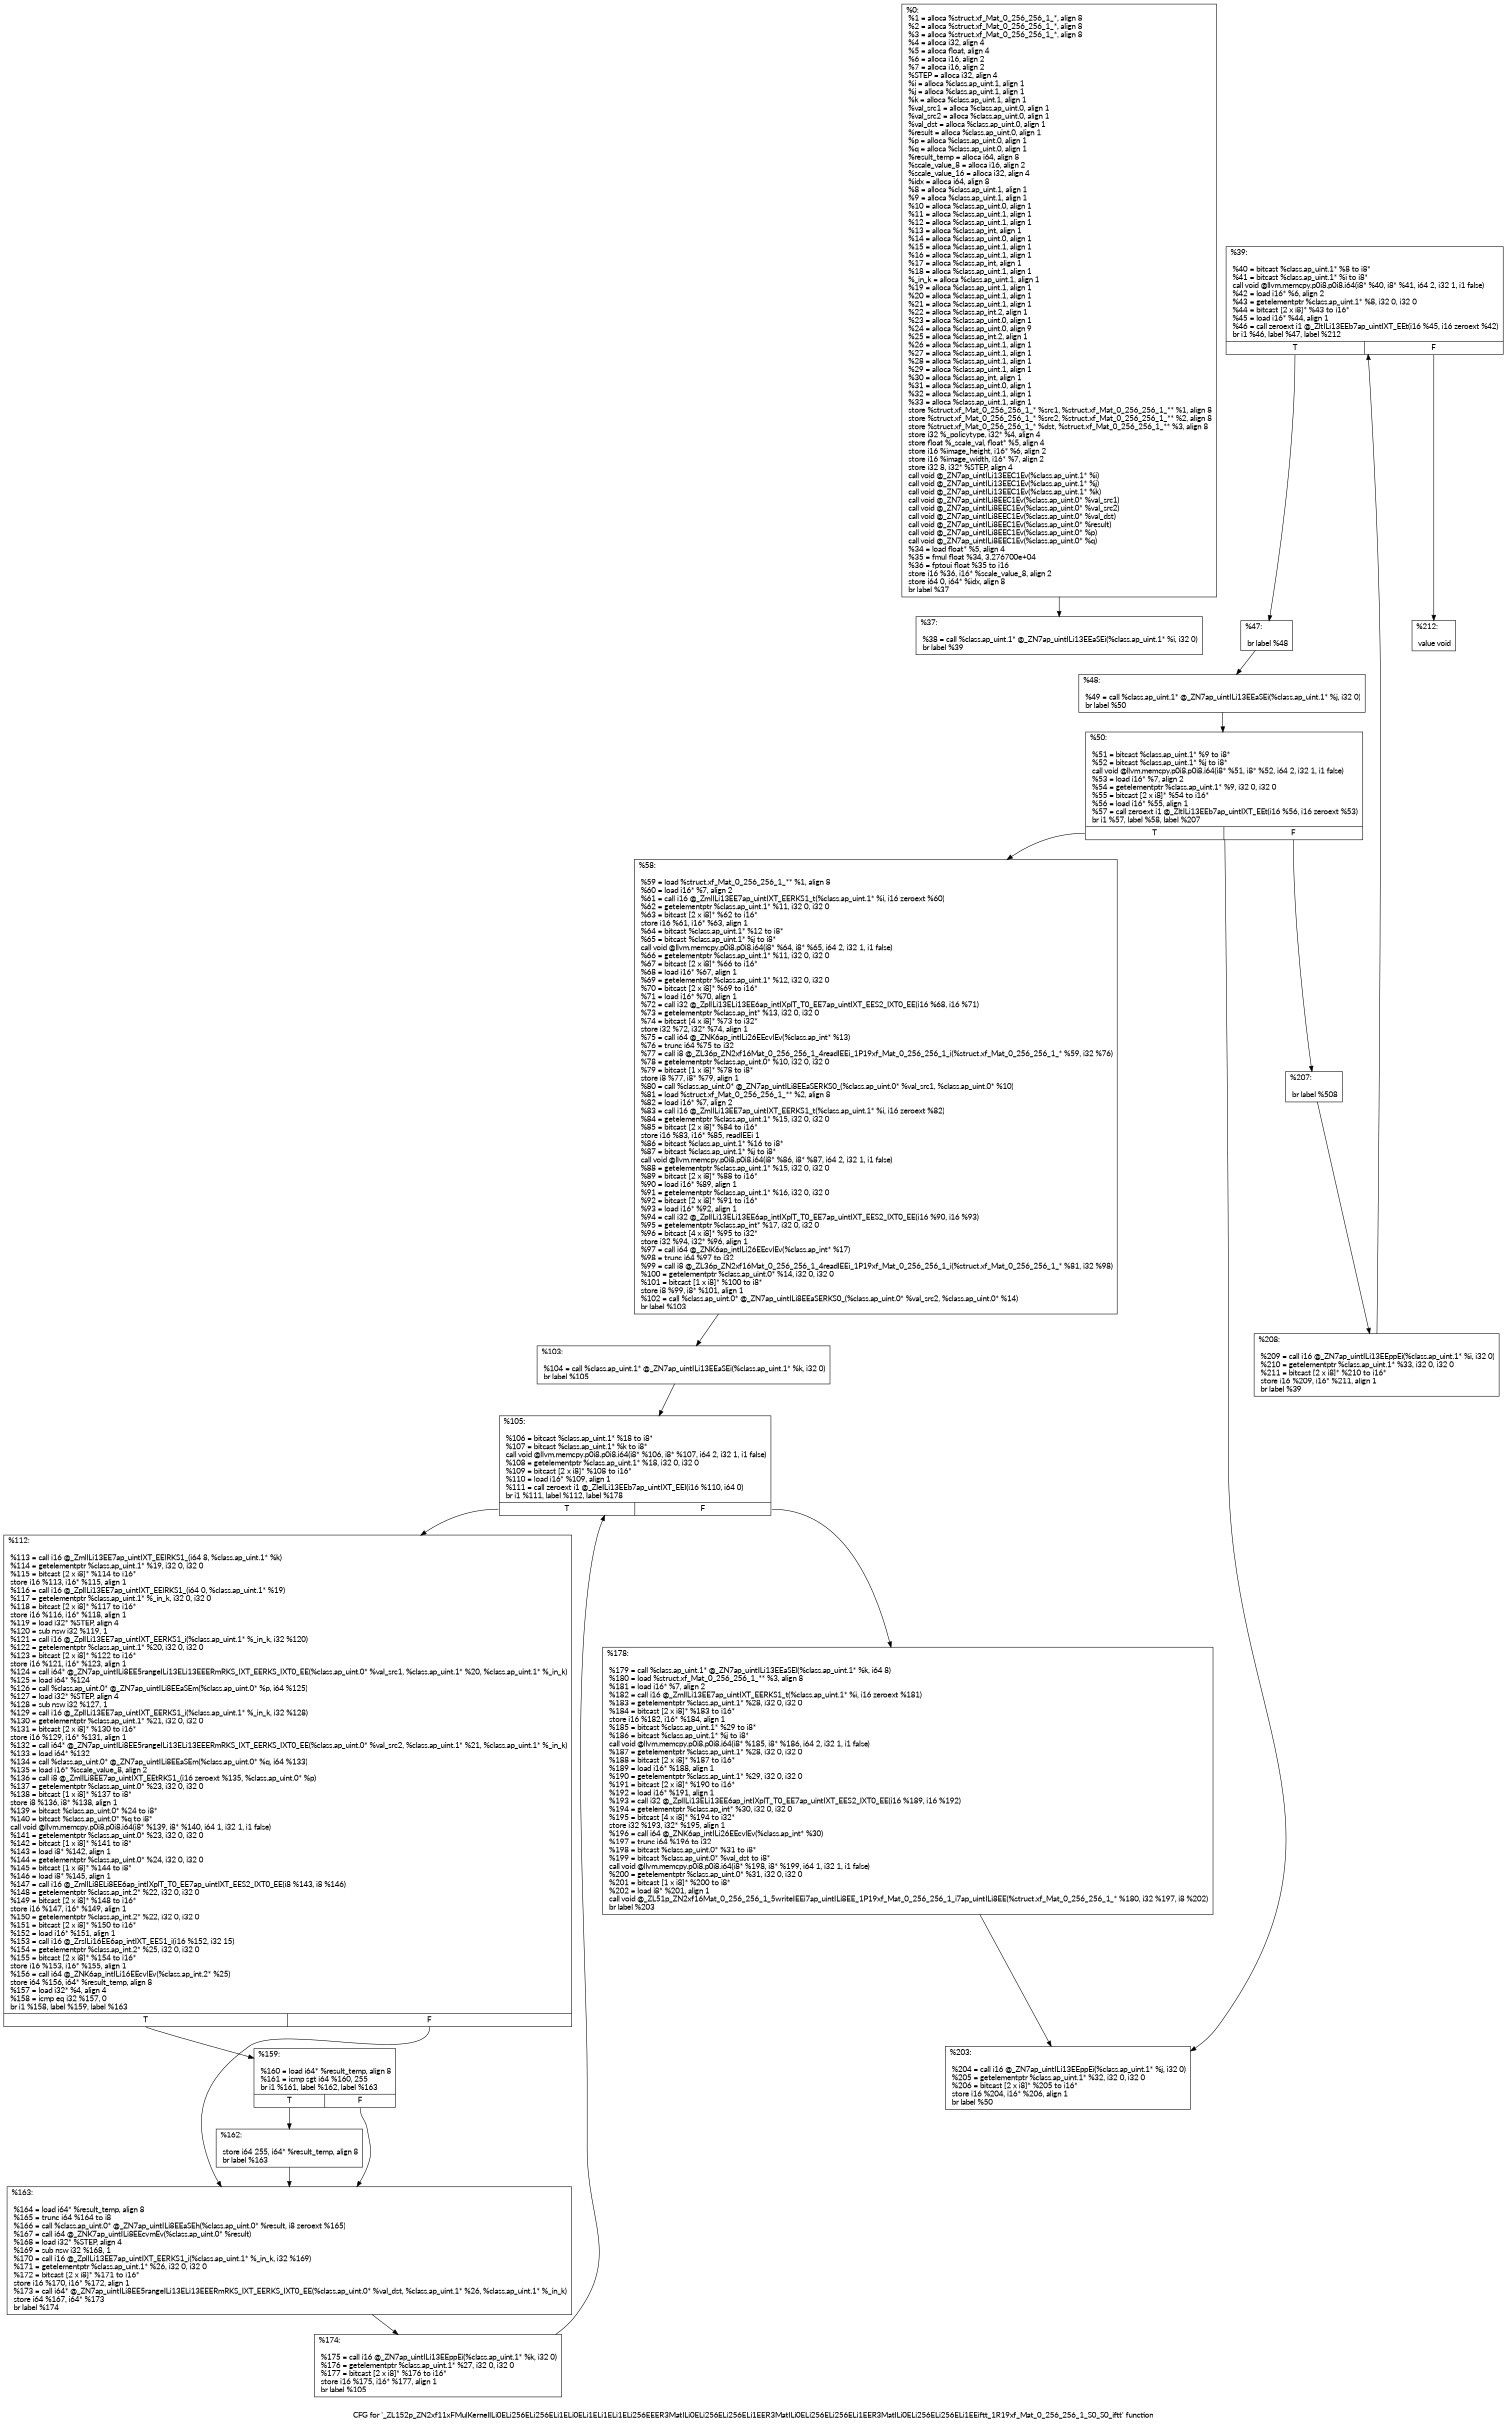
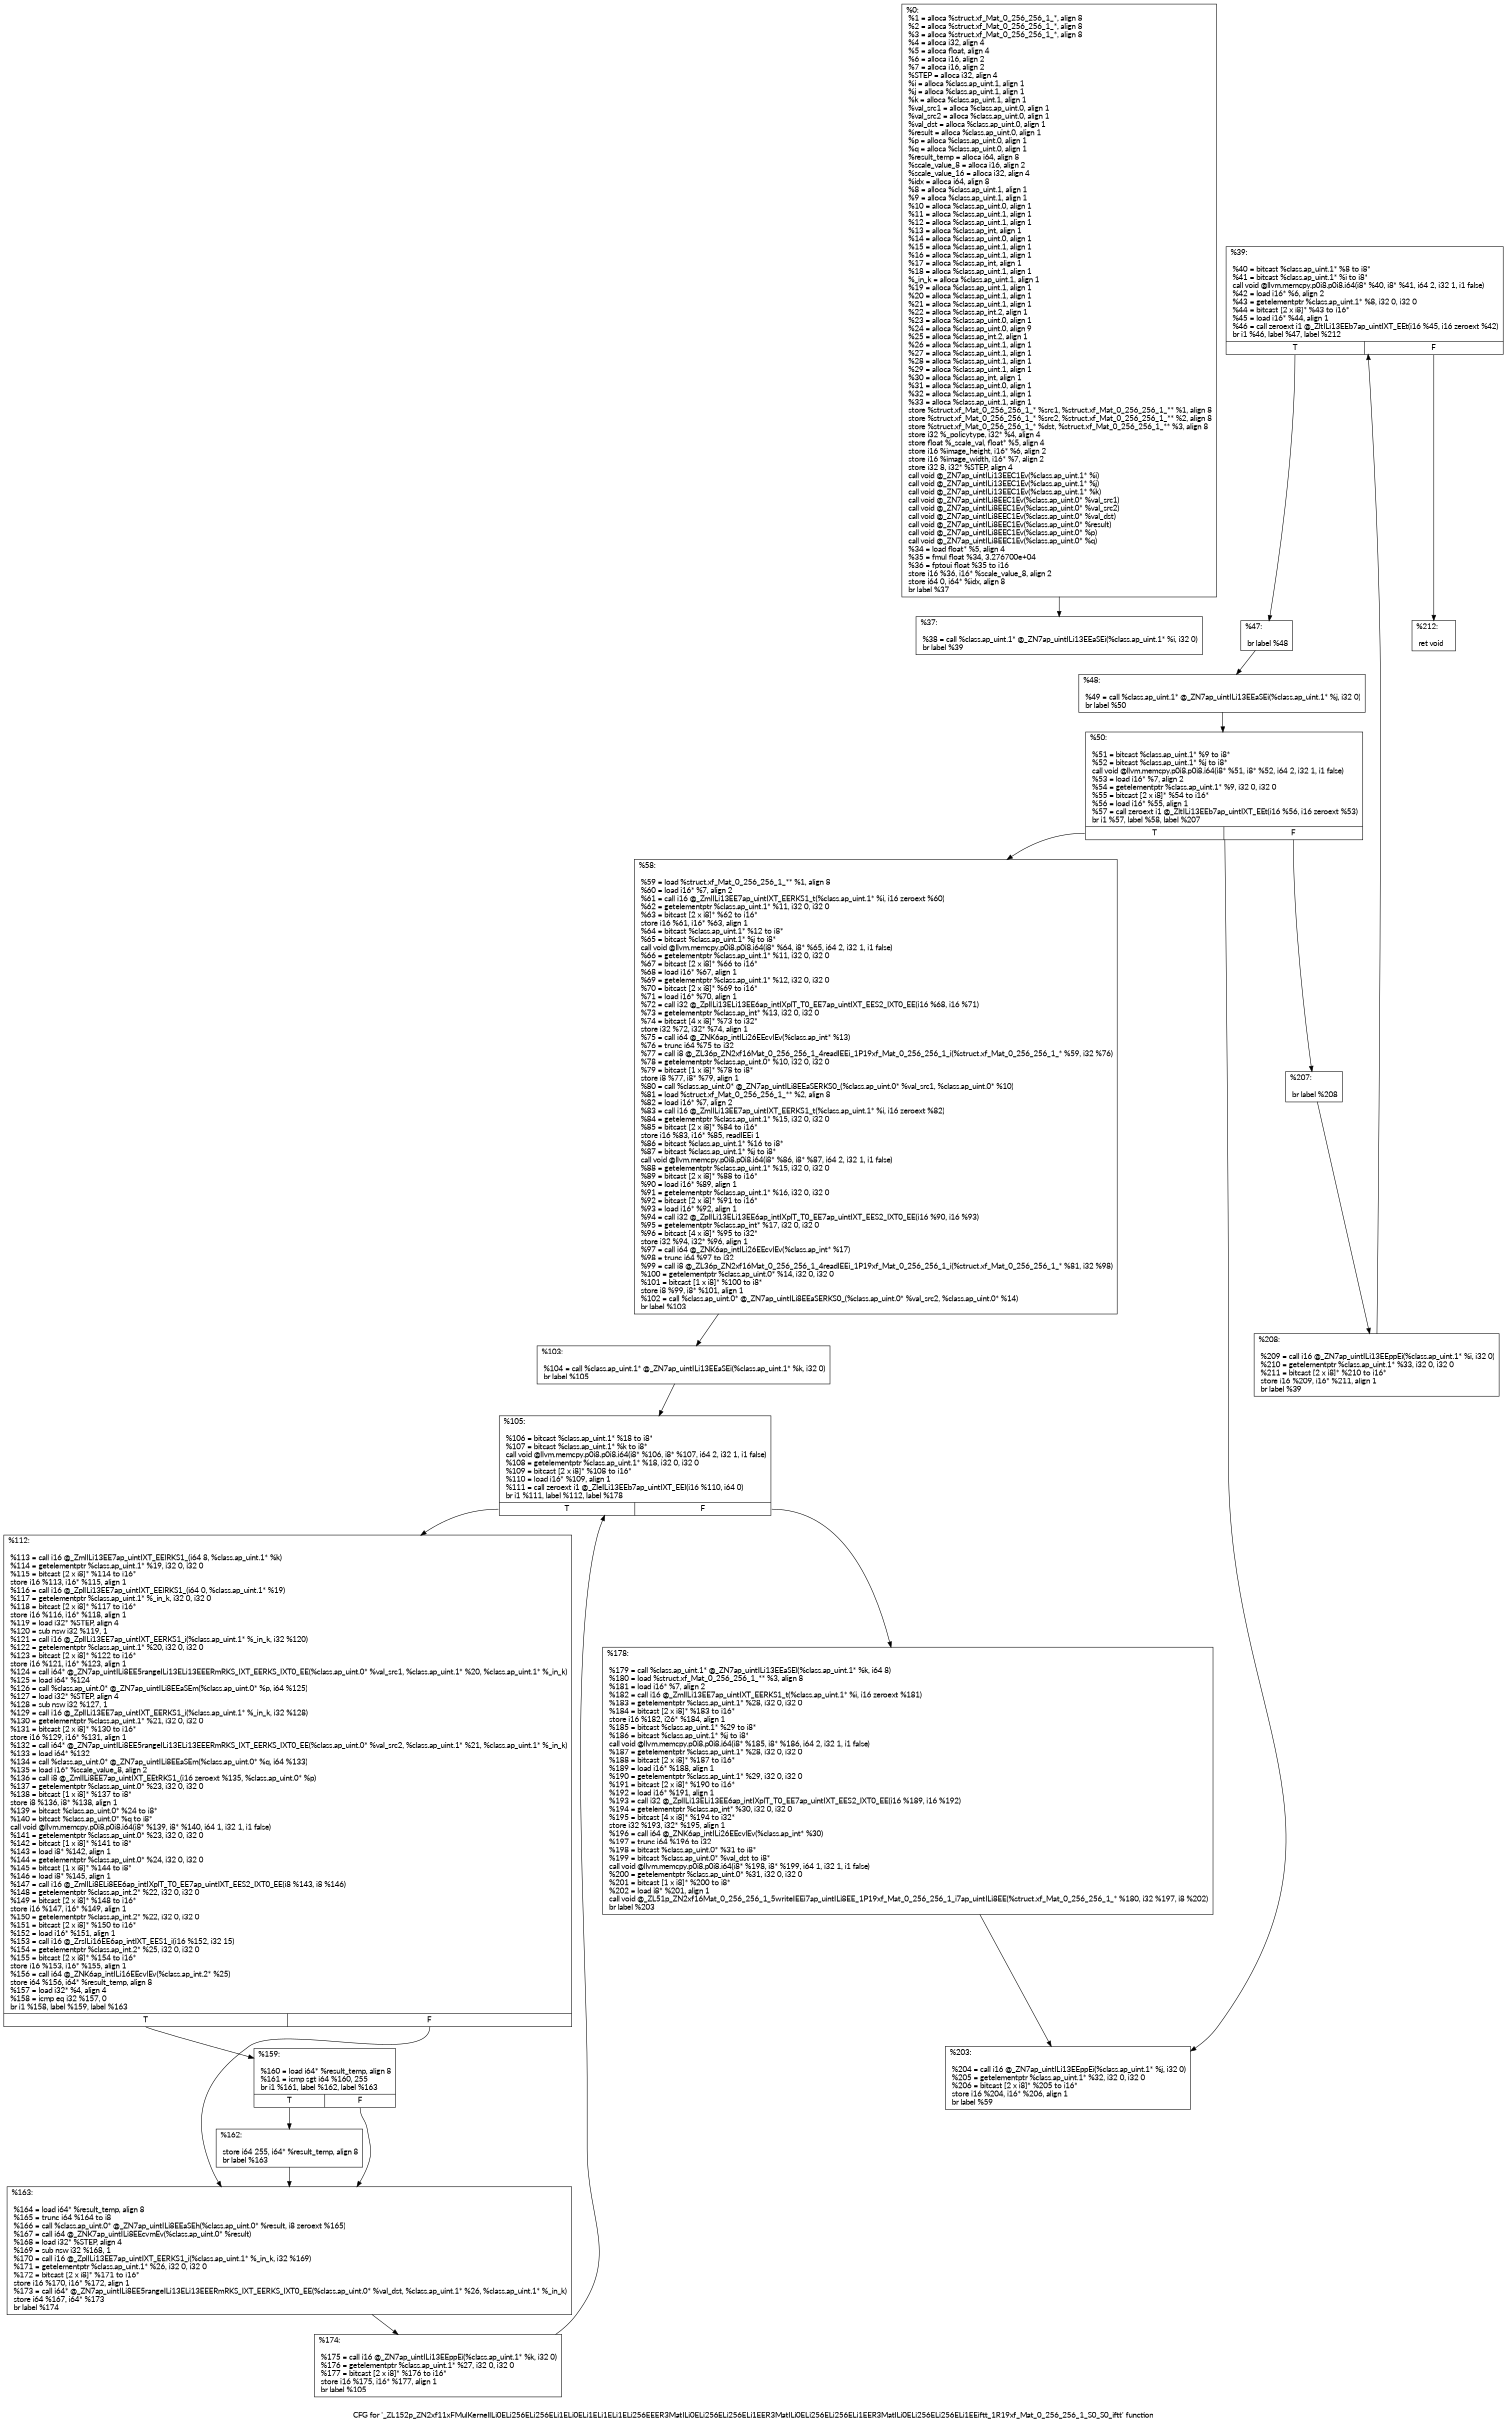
node "%212:": text "value void" -> "ret void"
node "%207:": text "br label %508" -> "br label %208"
node "%178:": text "store i16 %182, i16* %184, align 1" -> "store i16 %182, i26* %184, align 1"
node "%203:": text "br label %50" -> "br label %59"
